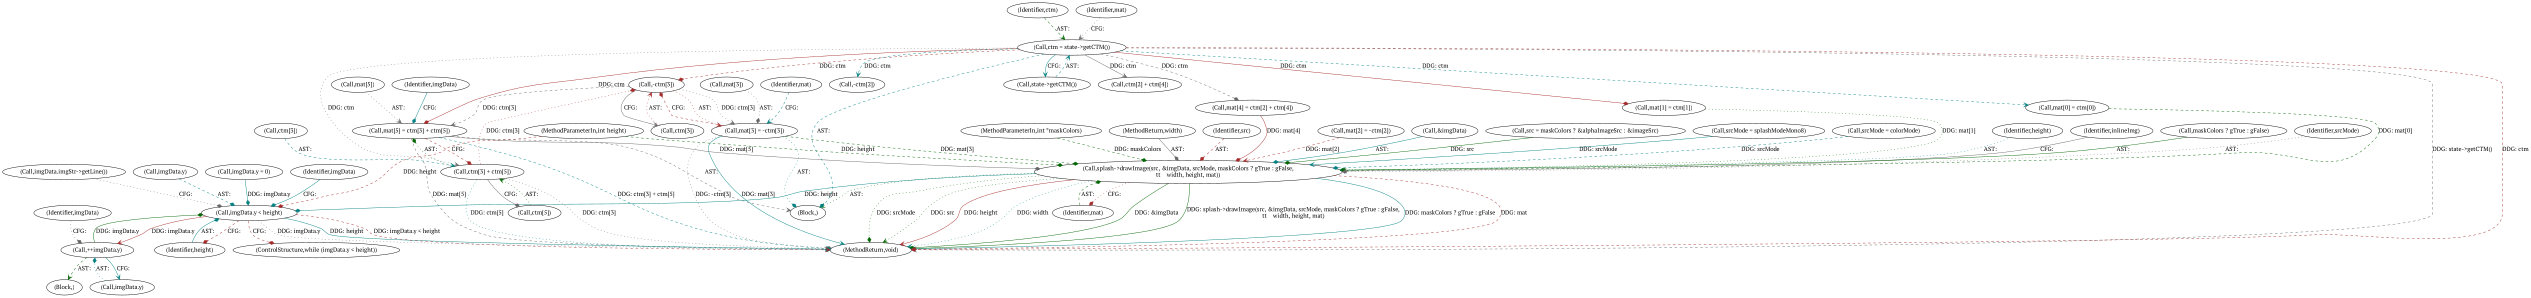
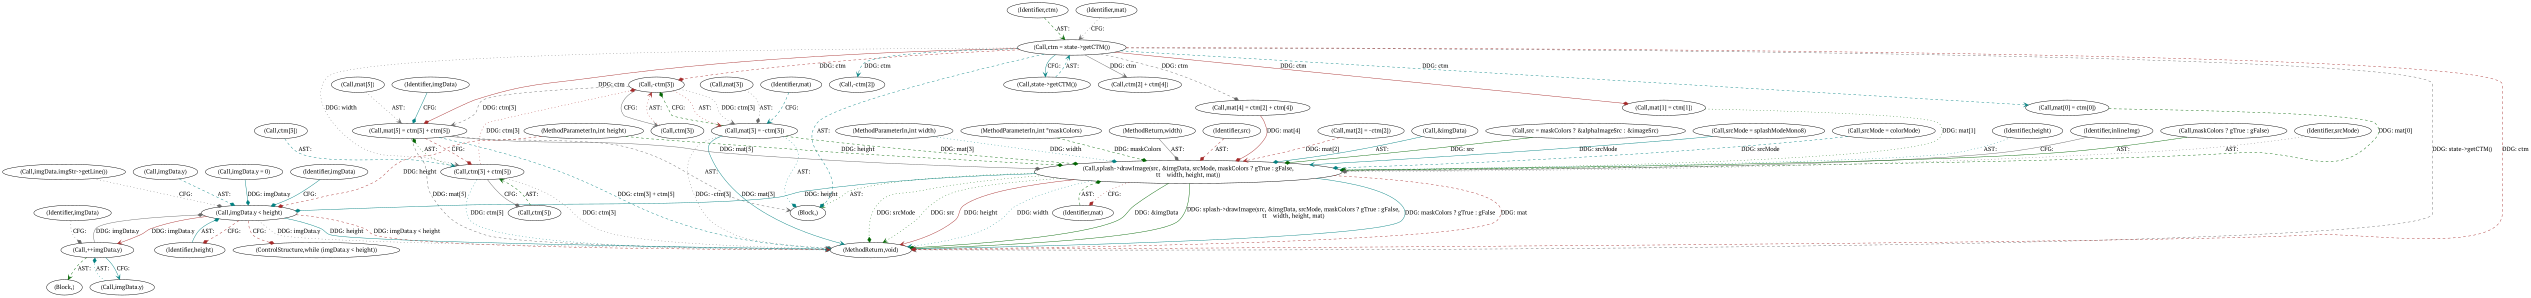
edge "(Call,ctm = state->getCTM())" -> "(Call,ctm[3] + ctm[5])": label "DDG: ctm" -> "DDG: width"
edge "(Call,mat[3] = -ctm[3])" -> "(Call,-ctm[3])": color brown -> darkgreen
node "(MethodParameterIn,int width)": added
edge "(Call,ctm[5])" -> "(Call,ctm[3] + ctm[5])": style dotted -> dashed
edge "(Call,++imgData.y)" -> "(Call,imgData.y < height)": color darkgreen -> gray40
